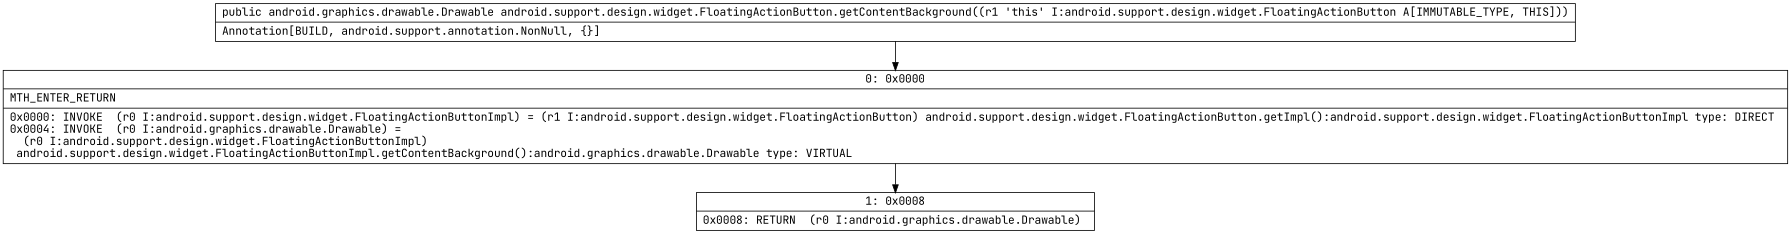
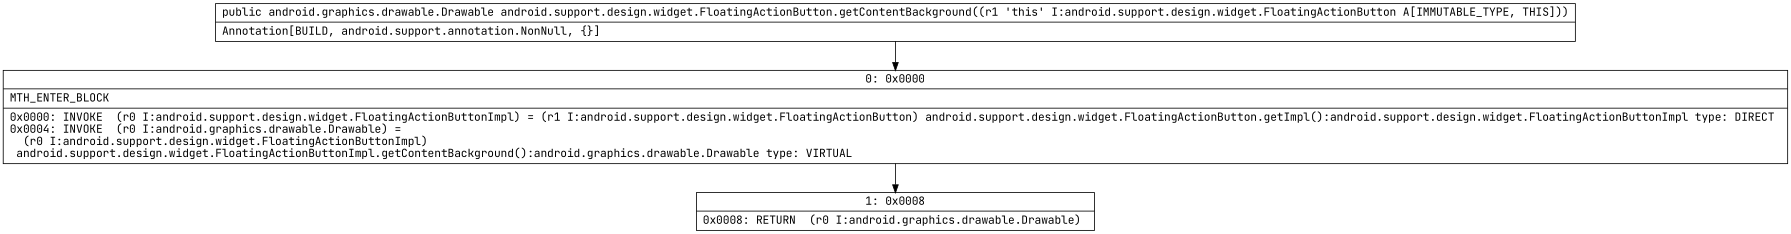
node "0: 0x0000": text "MTH_ENTER_RETURN" -> "MTH_ENTER_BLOCK"
